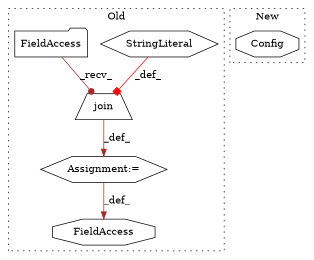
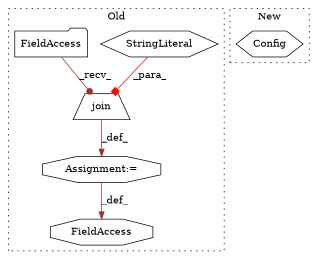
node "Config": shape octagon -> hexagon
edge "StringLiteral" -> "join": label "_def_" -> "_para_"
node "Assignment:=": shape hexagon -> octagon
